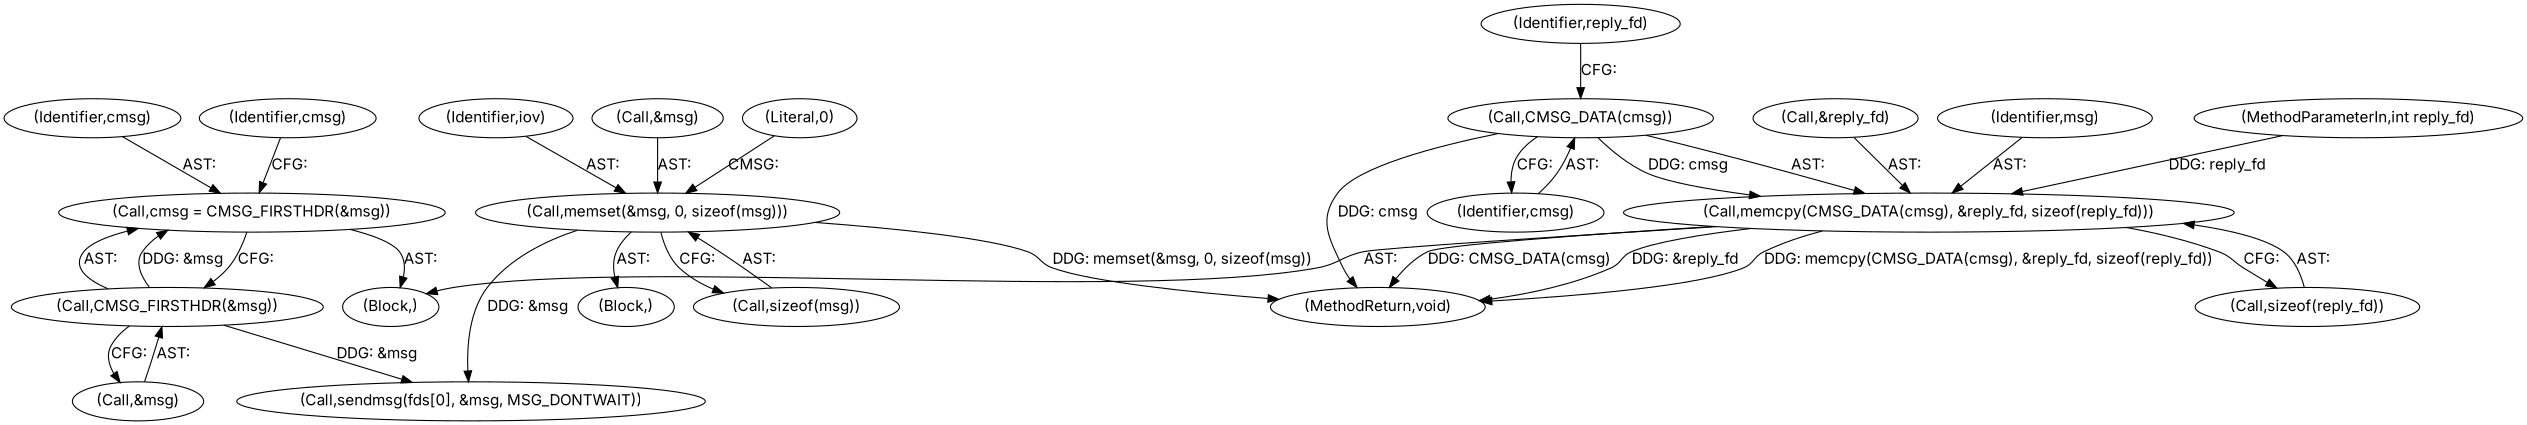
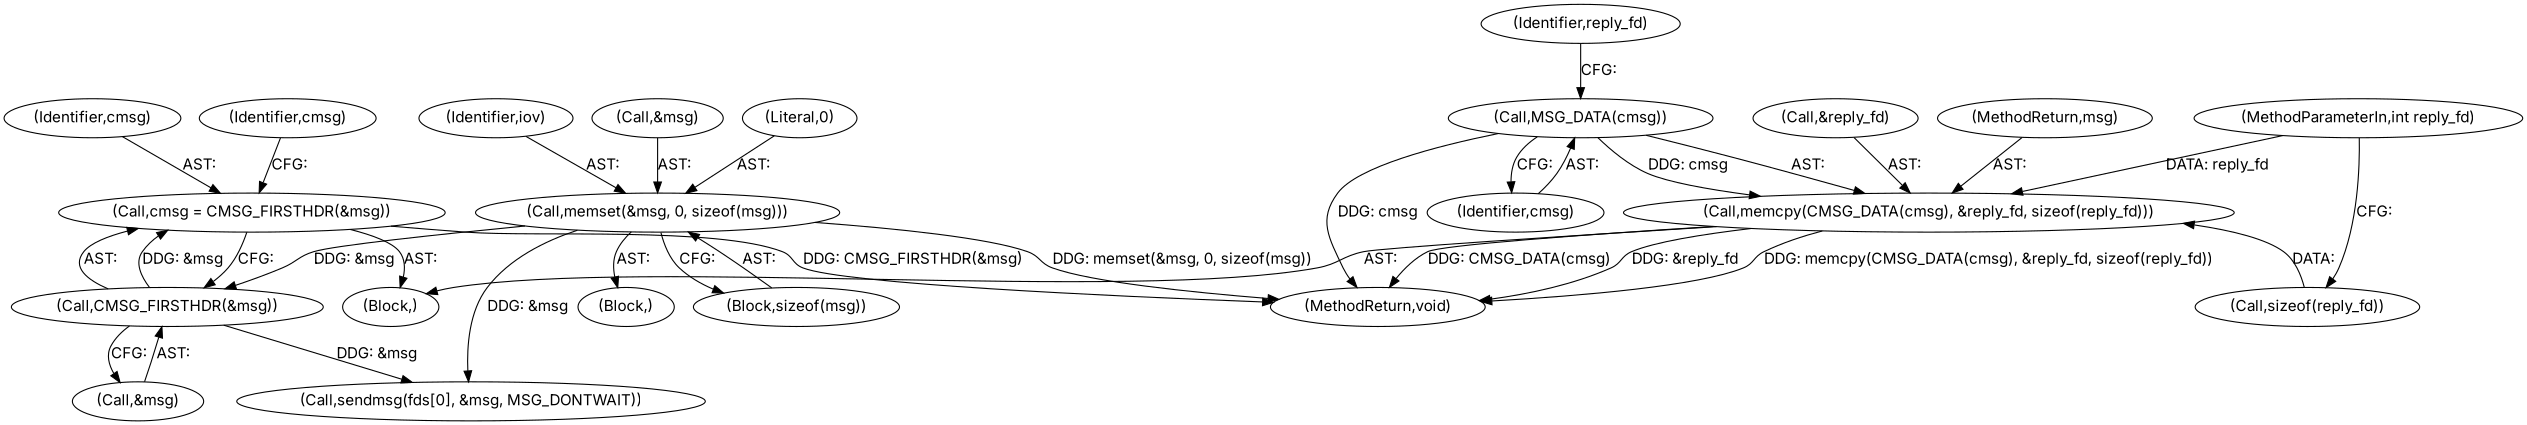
node "(Call,CMSG_DATA(cmsg))": label "(Call,CMSG_DATA(cmsg))" -> "(Call,MSG_DATA(cmsg))"
node "(Identifier,msg)": label "(Identifier,msg)" -> "(MethodReturn,msg)"
edge "(Literal,0)" -> "(Call,memset(&msg, 0, sizeof(msg)))": label "CMSG: " -> "AST: "
edge "(MethodParameterIn,int reply_fd)" -> "(Call,memcpy(CMSG_DATA(cmsg), &reply_fd, sizeof(reply_fd)))": label "DDG: reply_fd" -> "DATA: reply_fd"
edge "(Call,memset(&msg, 0, sizeof(msg)))" -> "(Call,CMSG_FIRSTHDR(&msg))": added, label "DDG: &msg"
edge "(Call,memcpy(CMSG_DATA(cmsg), &reply_fd, sizeof(reply_fd)))" -> "(Call,sizeof(reply_fd))": now "(MethodParameterIn,int reply_fd)" -> "(Call,sizeof(reply_fd))"
edge "(Call,sizeof(reply_fd))" -> "(Call,memcpy(CMSG_DATA(cmsg), &reply_fd, sizeof(reply_fd)))": label "AST: " -> "DATA: "
edge "(Call,cmsg = CMSG_FIRSTHDR(&msg))" -> "(MethodReturn,void)": added, label "DDG: CMSG_FIRSTHDR(&msg)"
node "(Call,sizeof(msg))": label "(Call,sizeof(msg))" -> "(Block,sizeof(msg))"
